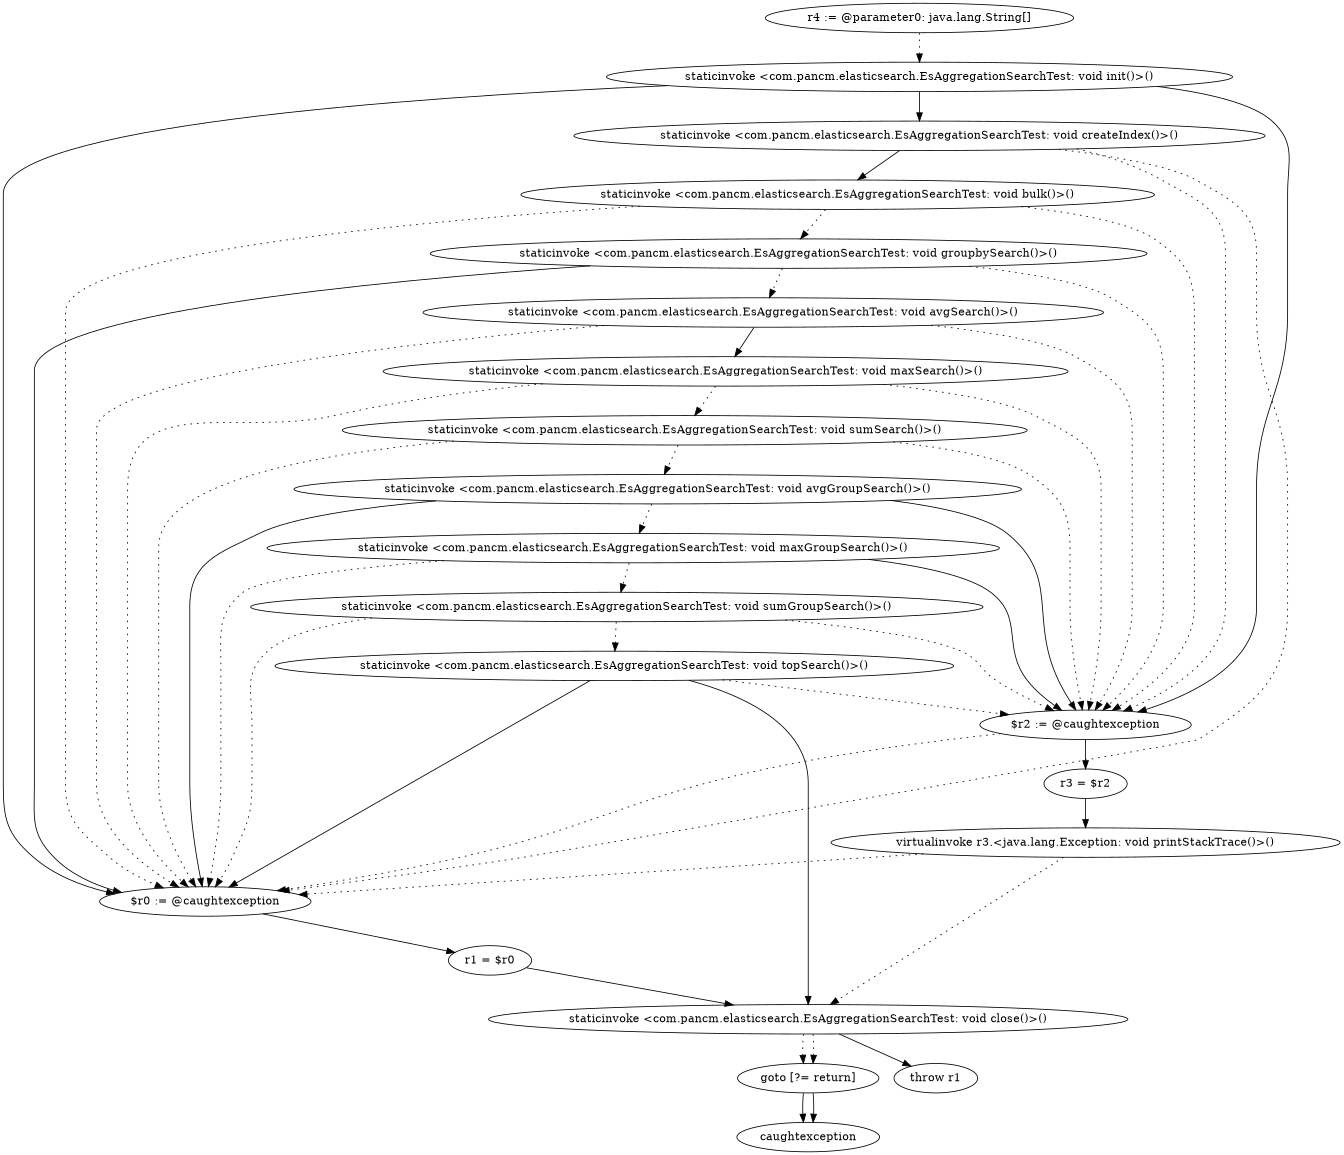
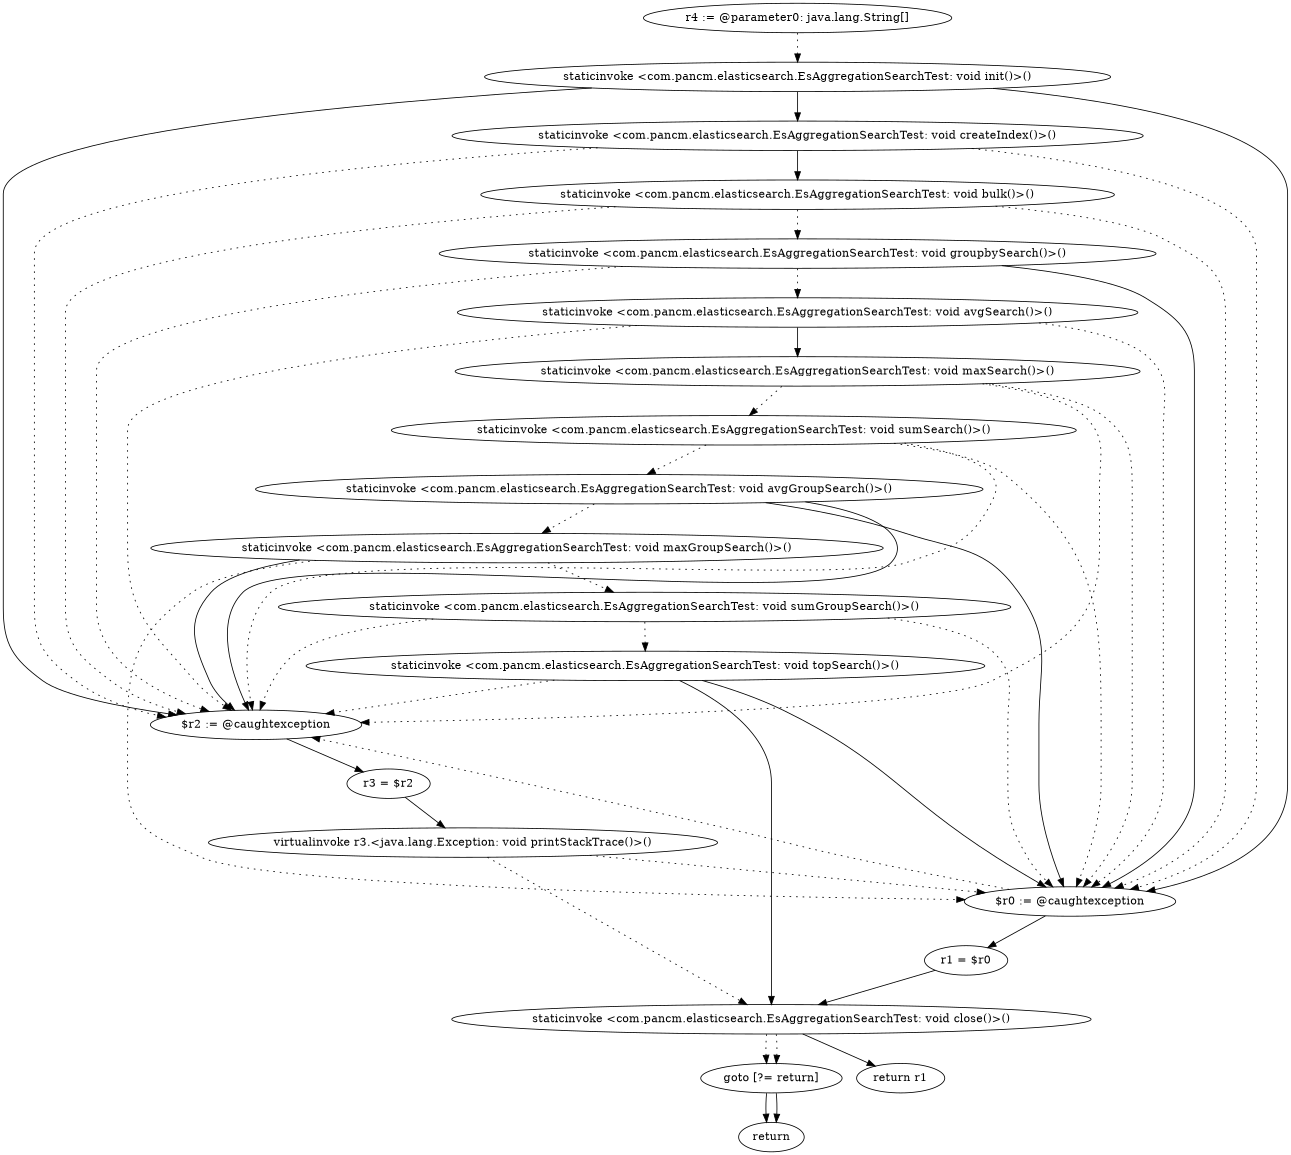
edge "$r2 := @caughtexception" -> "$r0 := @caughtexception": reversed
node "throw r1": label "throw r1" -> "return r1"
node "caughtexception": label "caughtexception" -> "return"
